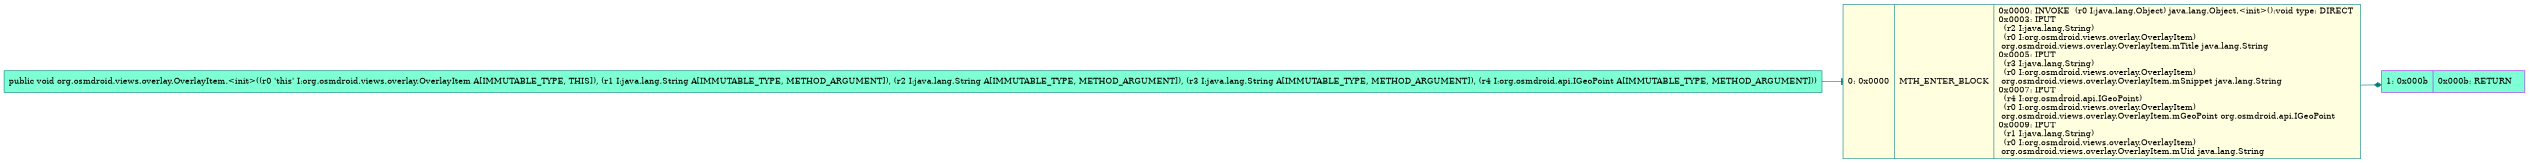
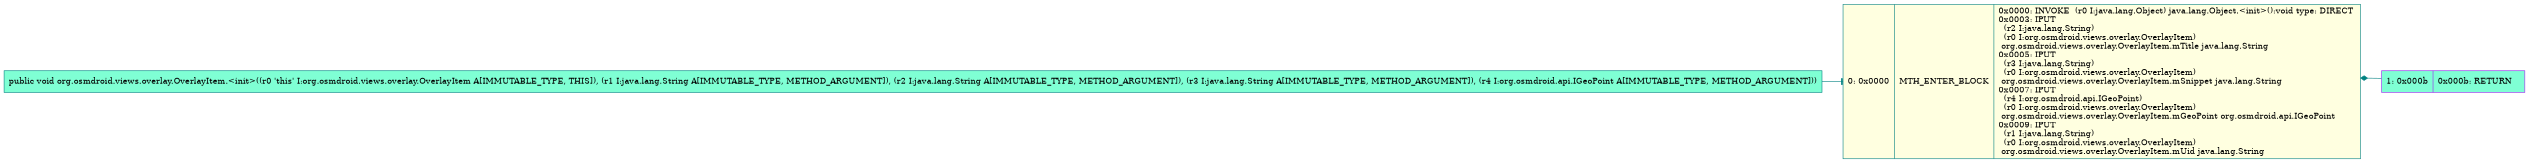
edge "0: 0x0000" -> "1: 0x000b": reversed
